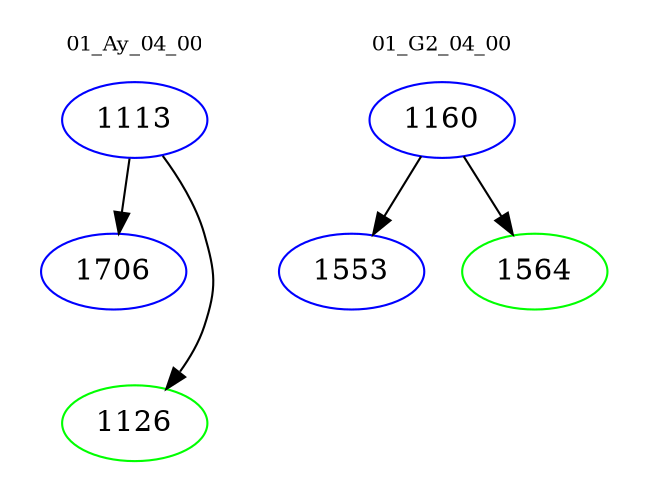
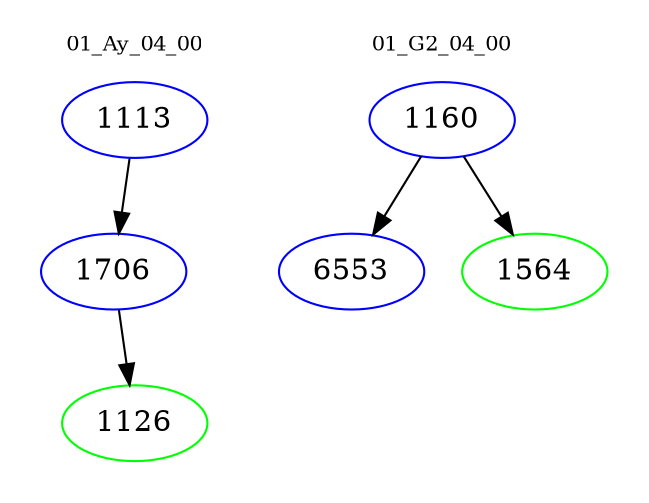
edge "1113" -> "1126": now "1706" -> "1126"
node "1553": label "1553" -> "6553"
